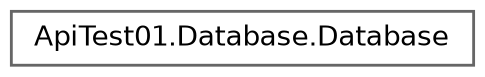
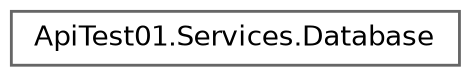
node "ApiTest01.Database.Database": label "ApiTest01.Database.Database" -> "ApiTest01.Services.Database"
